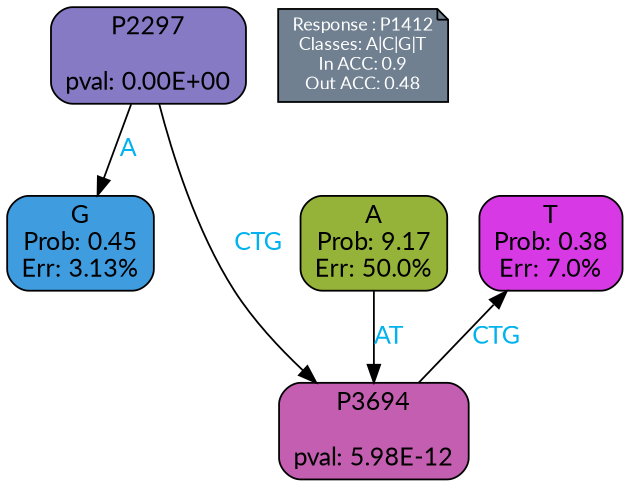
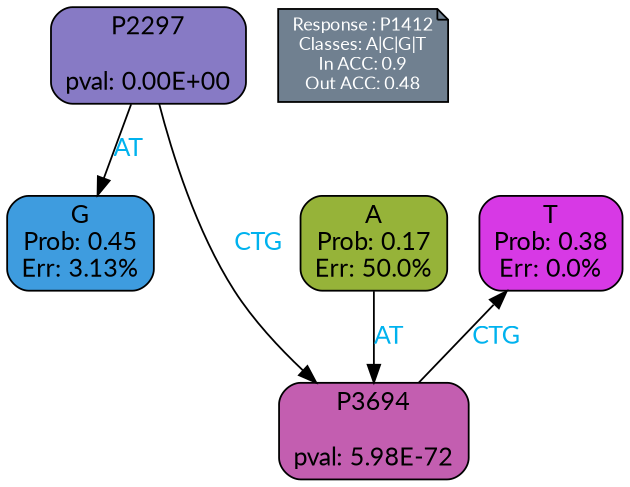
edge "P2297 pval: 0.00E+00" -> "G Prob: 0.45 Err: 3.13%": label "A" -> "AT"
node "A Prob: 9.17 Err: 50.0%": label "A Prob: 9.17 Err: 50.0%" -> "A Prob: 0.17 Err: 50.0%"
node "T Prob: 0.38 Err: 7.0%": label "T Prob: 0.38 Err: 7.0%" -> "T Prob: 0.38 Err: 0.0%"
node "P3694 pval: 5.98E-12": label "P3694 pval: 5.98E-12" -> "P3694 pval: 5.98E-72"
